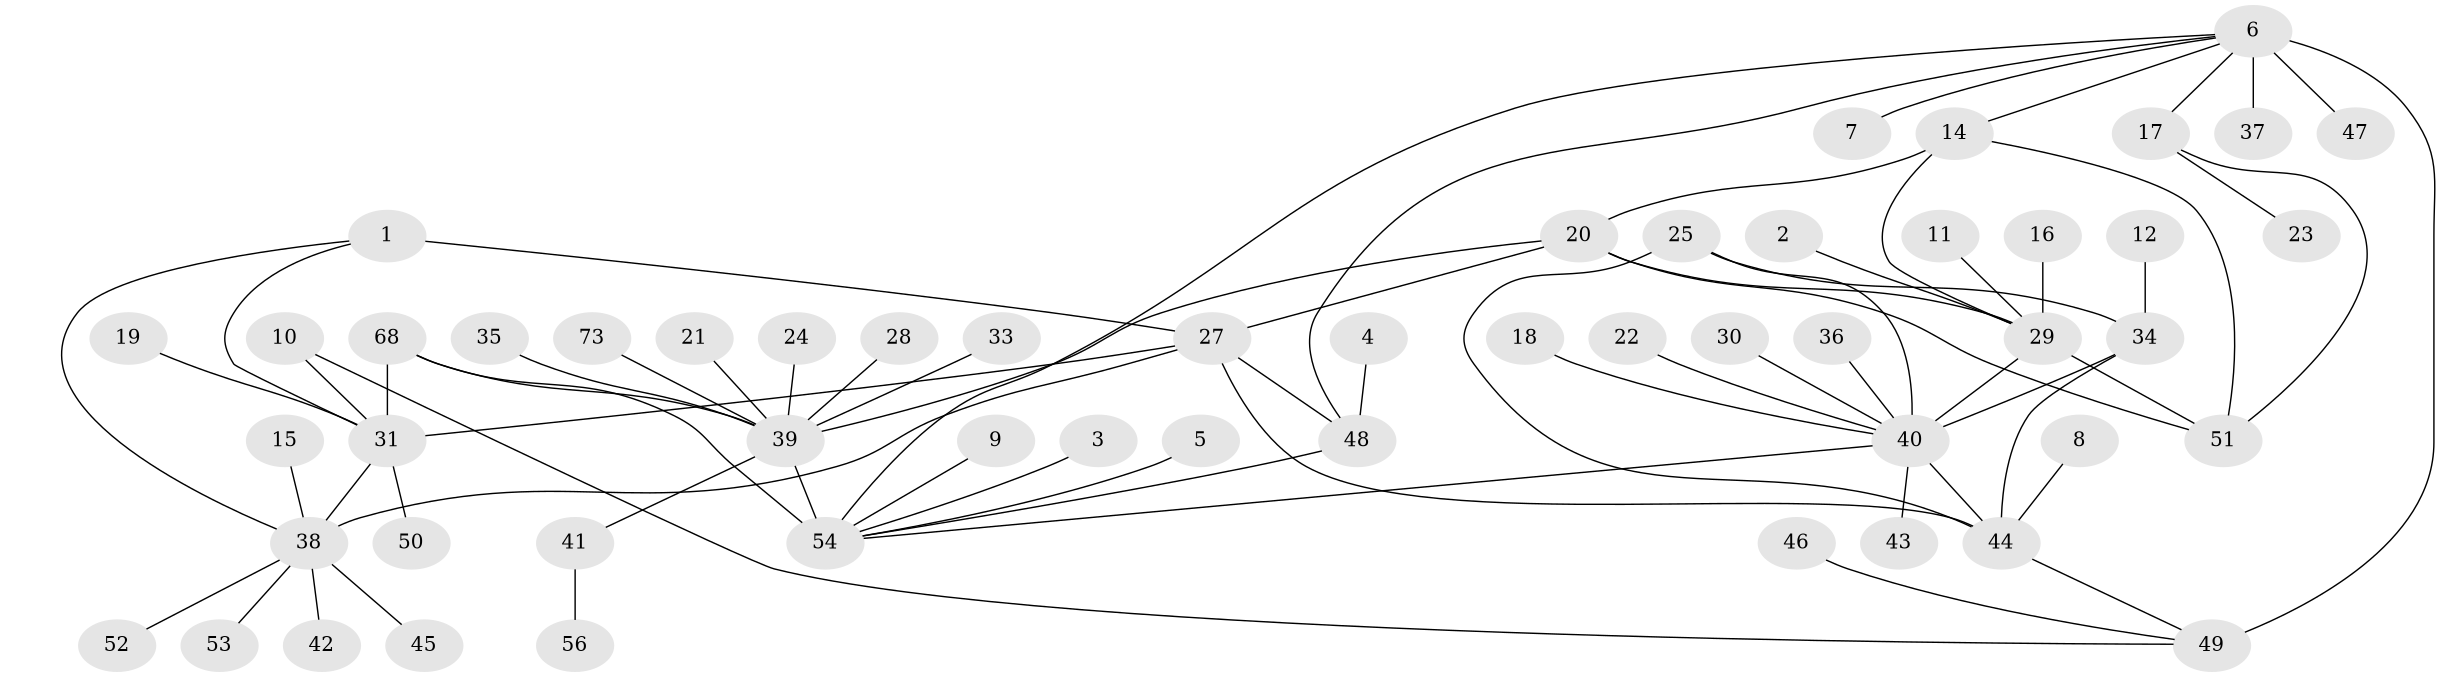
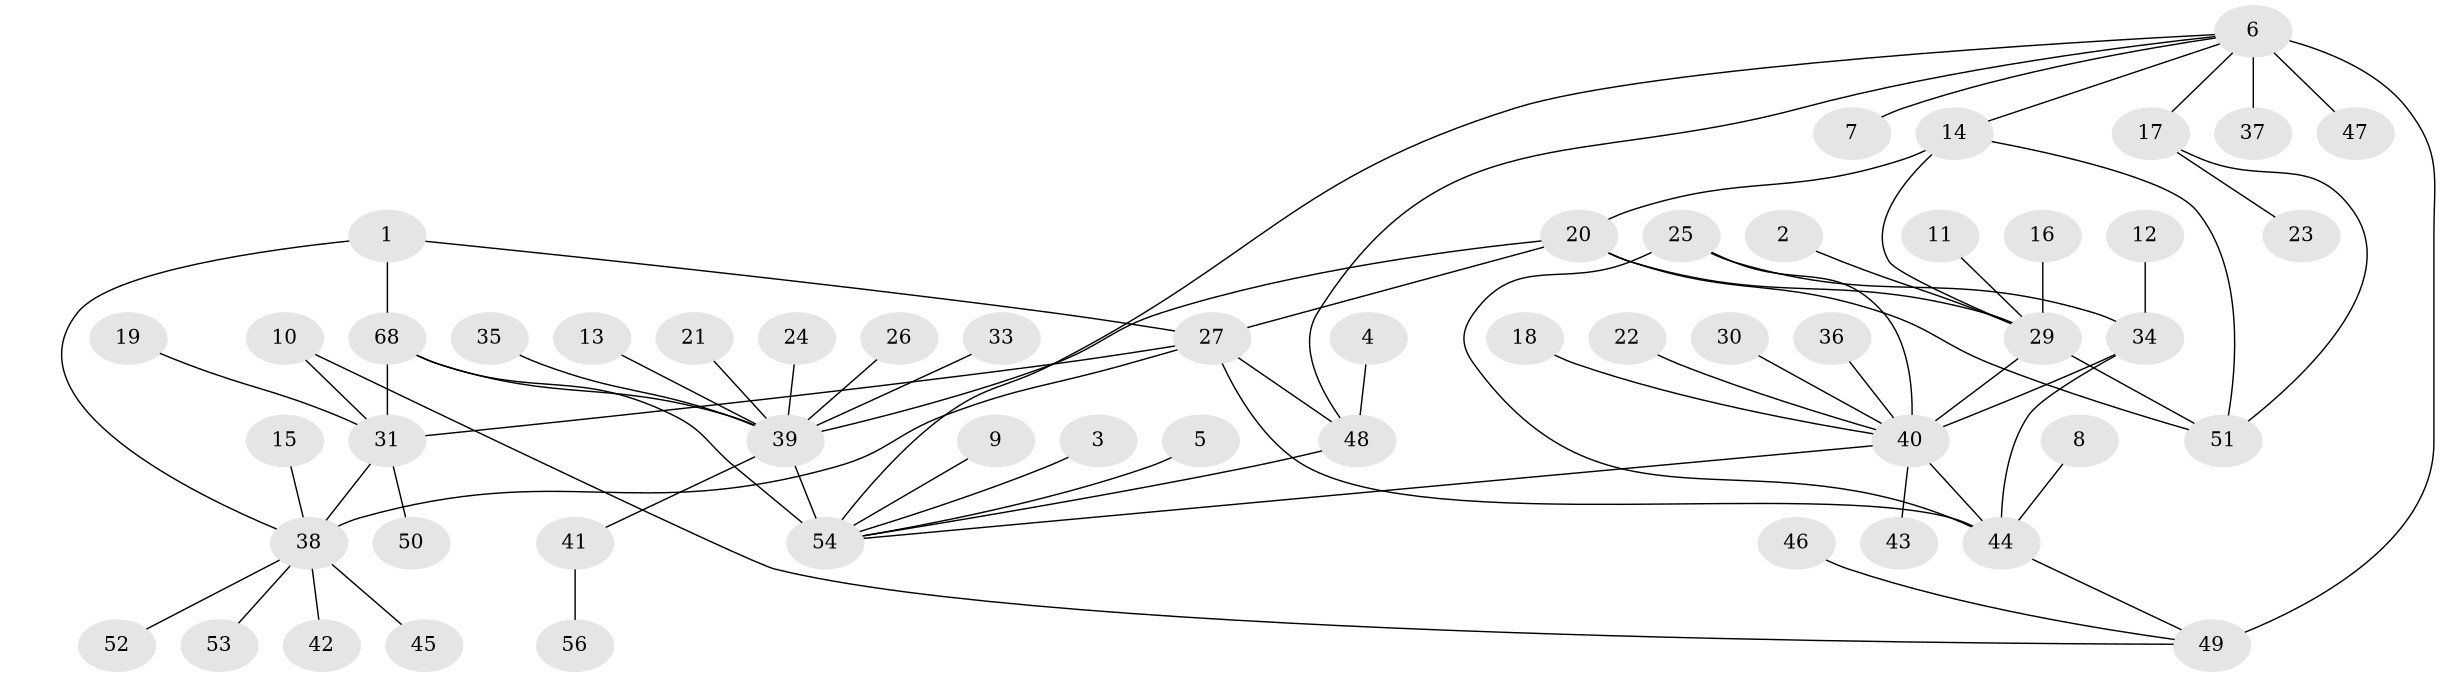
edge "1" -- "31": now "1" -- "68"
node "73": label "73" -> "13"
node "28": label "28" -> "26"
